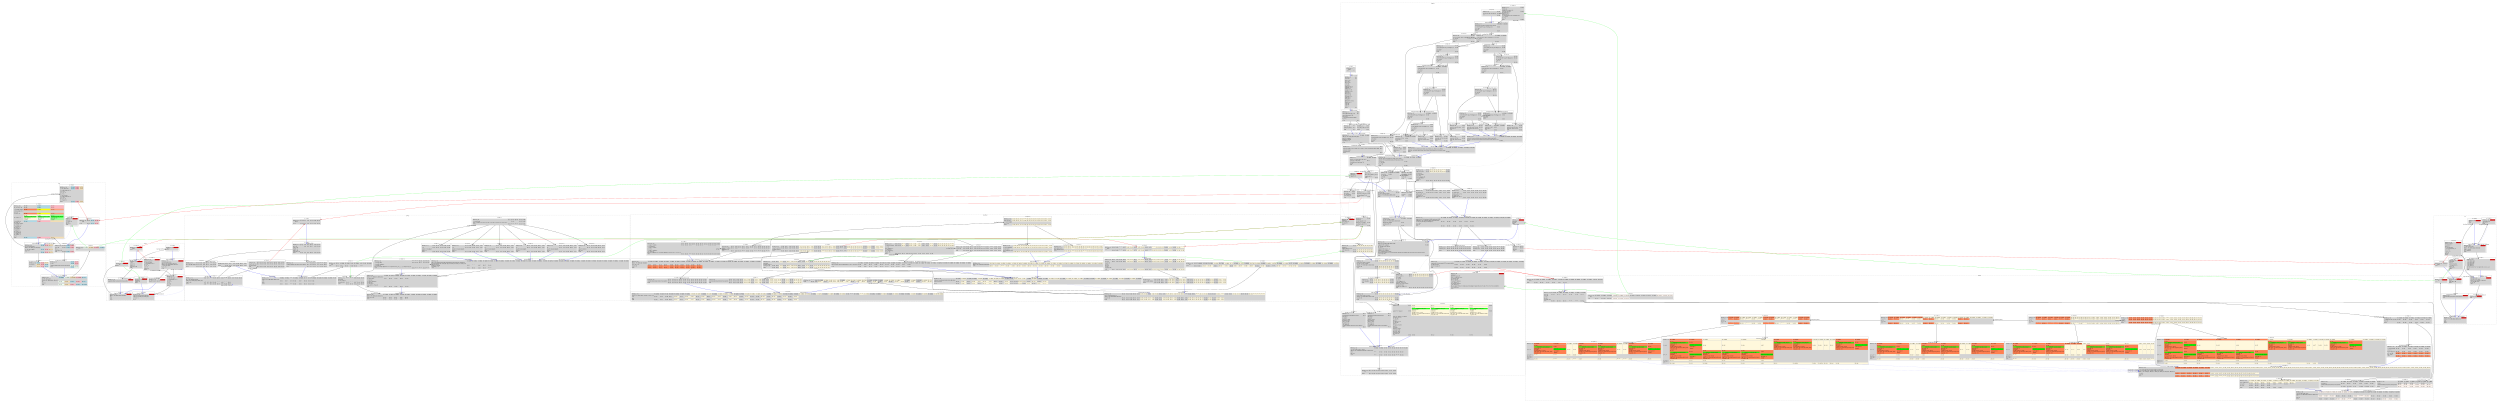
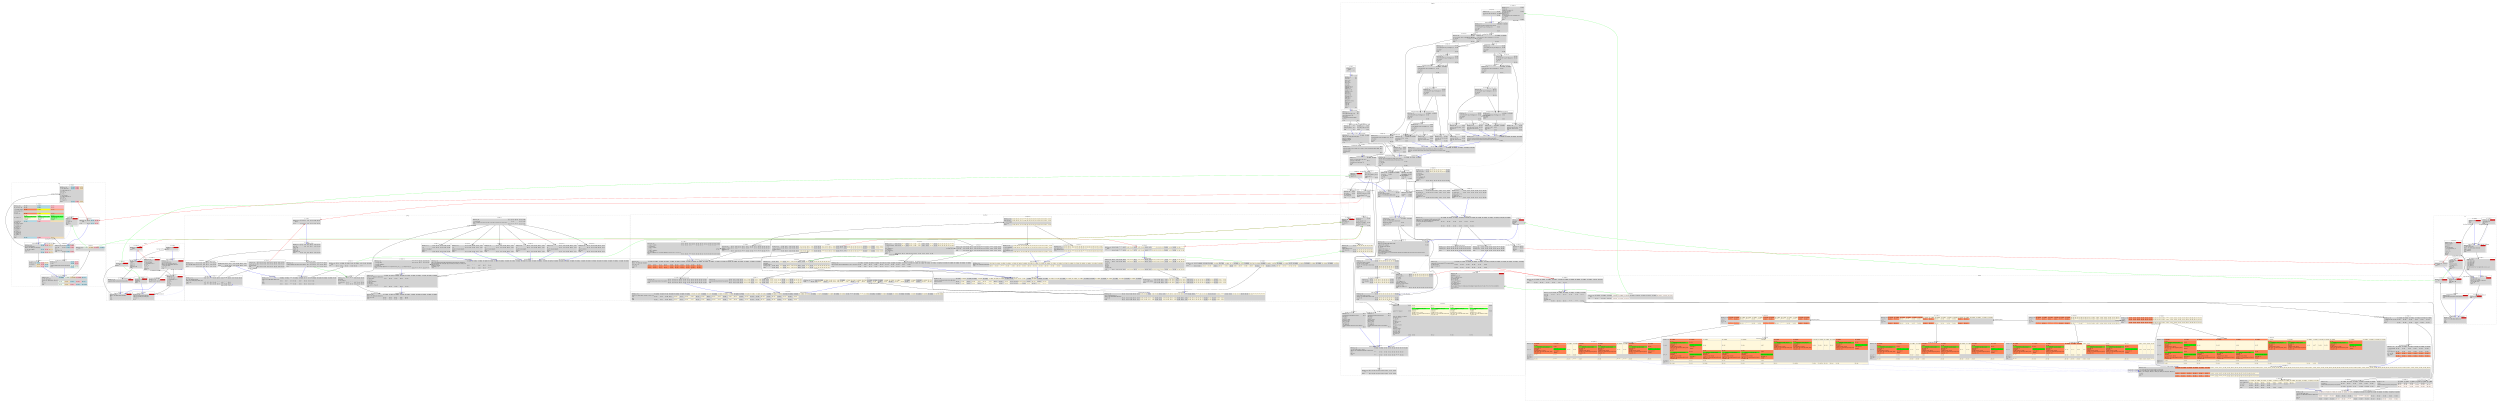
edge "BEFORE (scc: 90)" -> "BEFORE (scc: 75)": now "BEFORE (scc: 72)" -> "BEFORE (scc: 75)"
